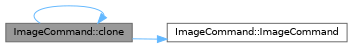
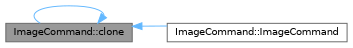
edge "ImageCommand::clone" -> "ImageCommand::ImageCommand": reversed
